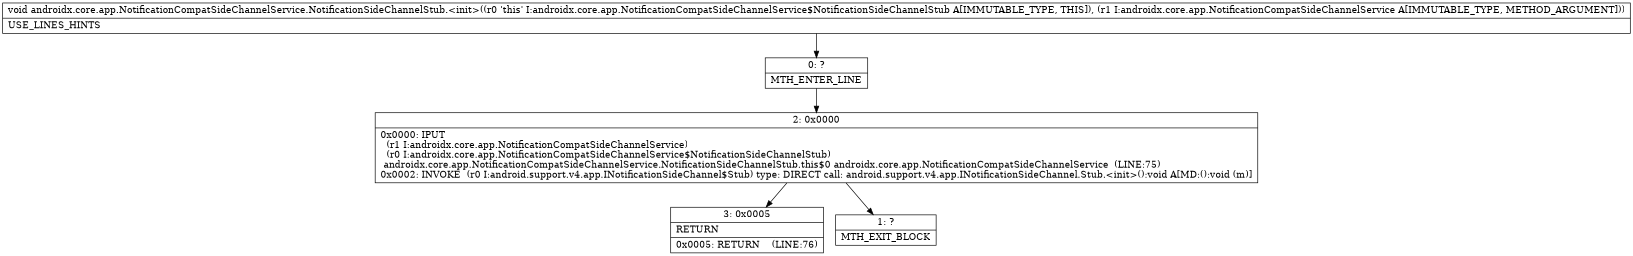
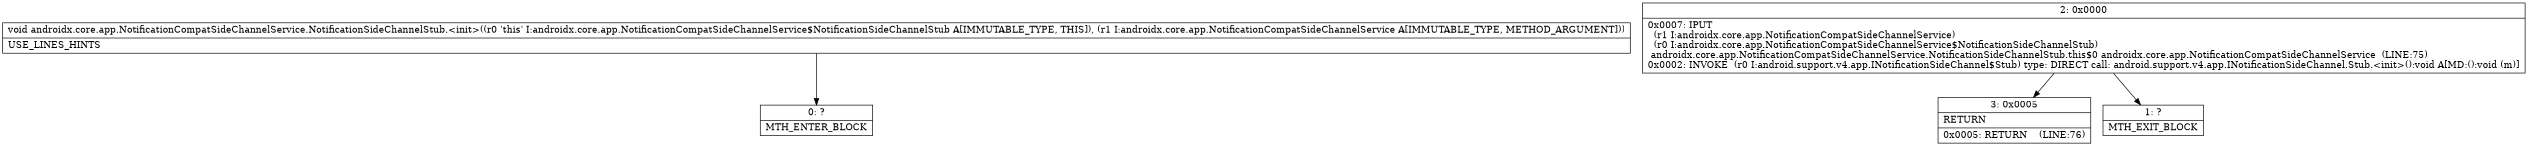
node "0: ?": text "MTH_ENTER_LINE" -> "MTH_ENTER_BLOCK"
edge "0: ?" -> "2: 0x0000": removed
node "2: 0x0000": text "0x0000: IPUT" -> "0x0007: IPUT"
